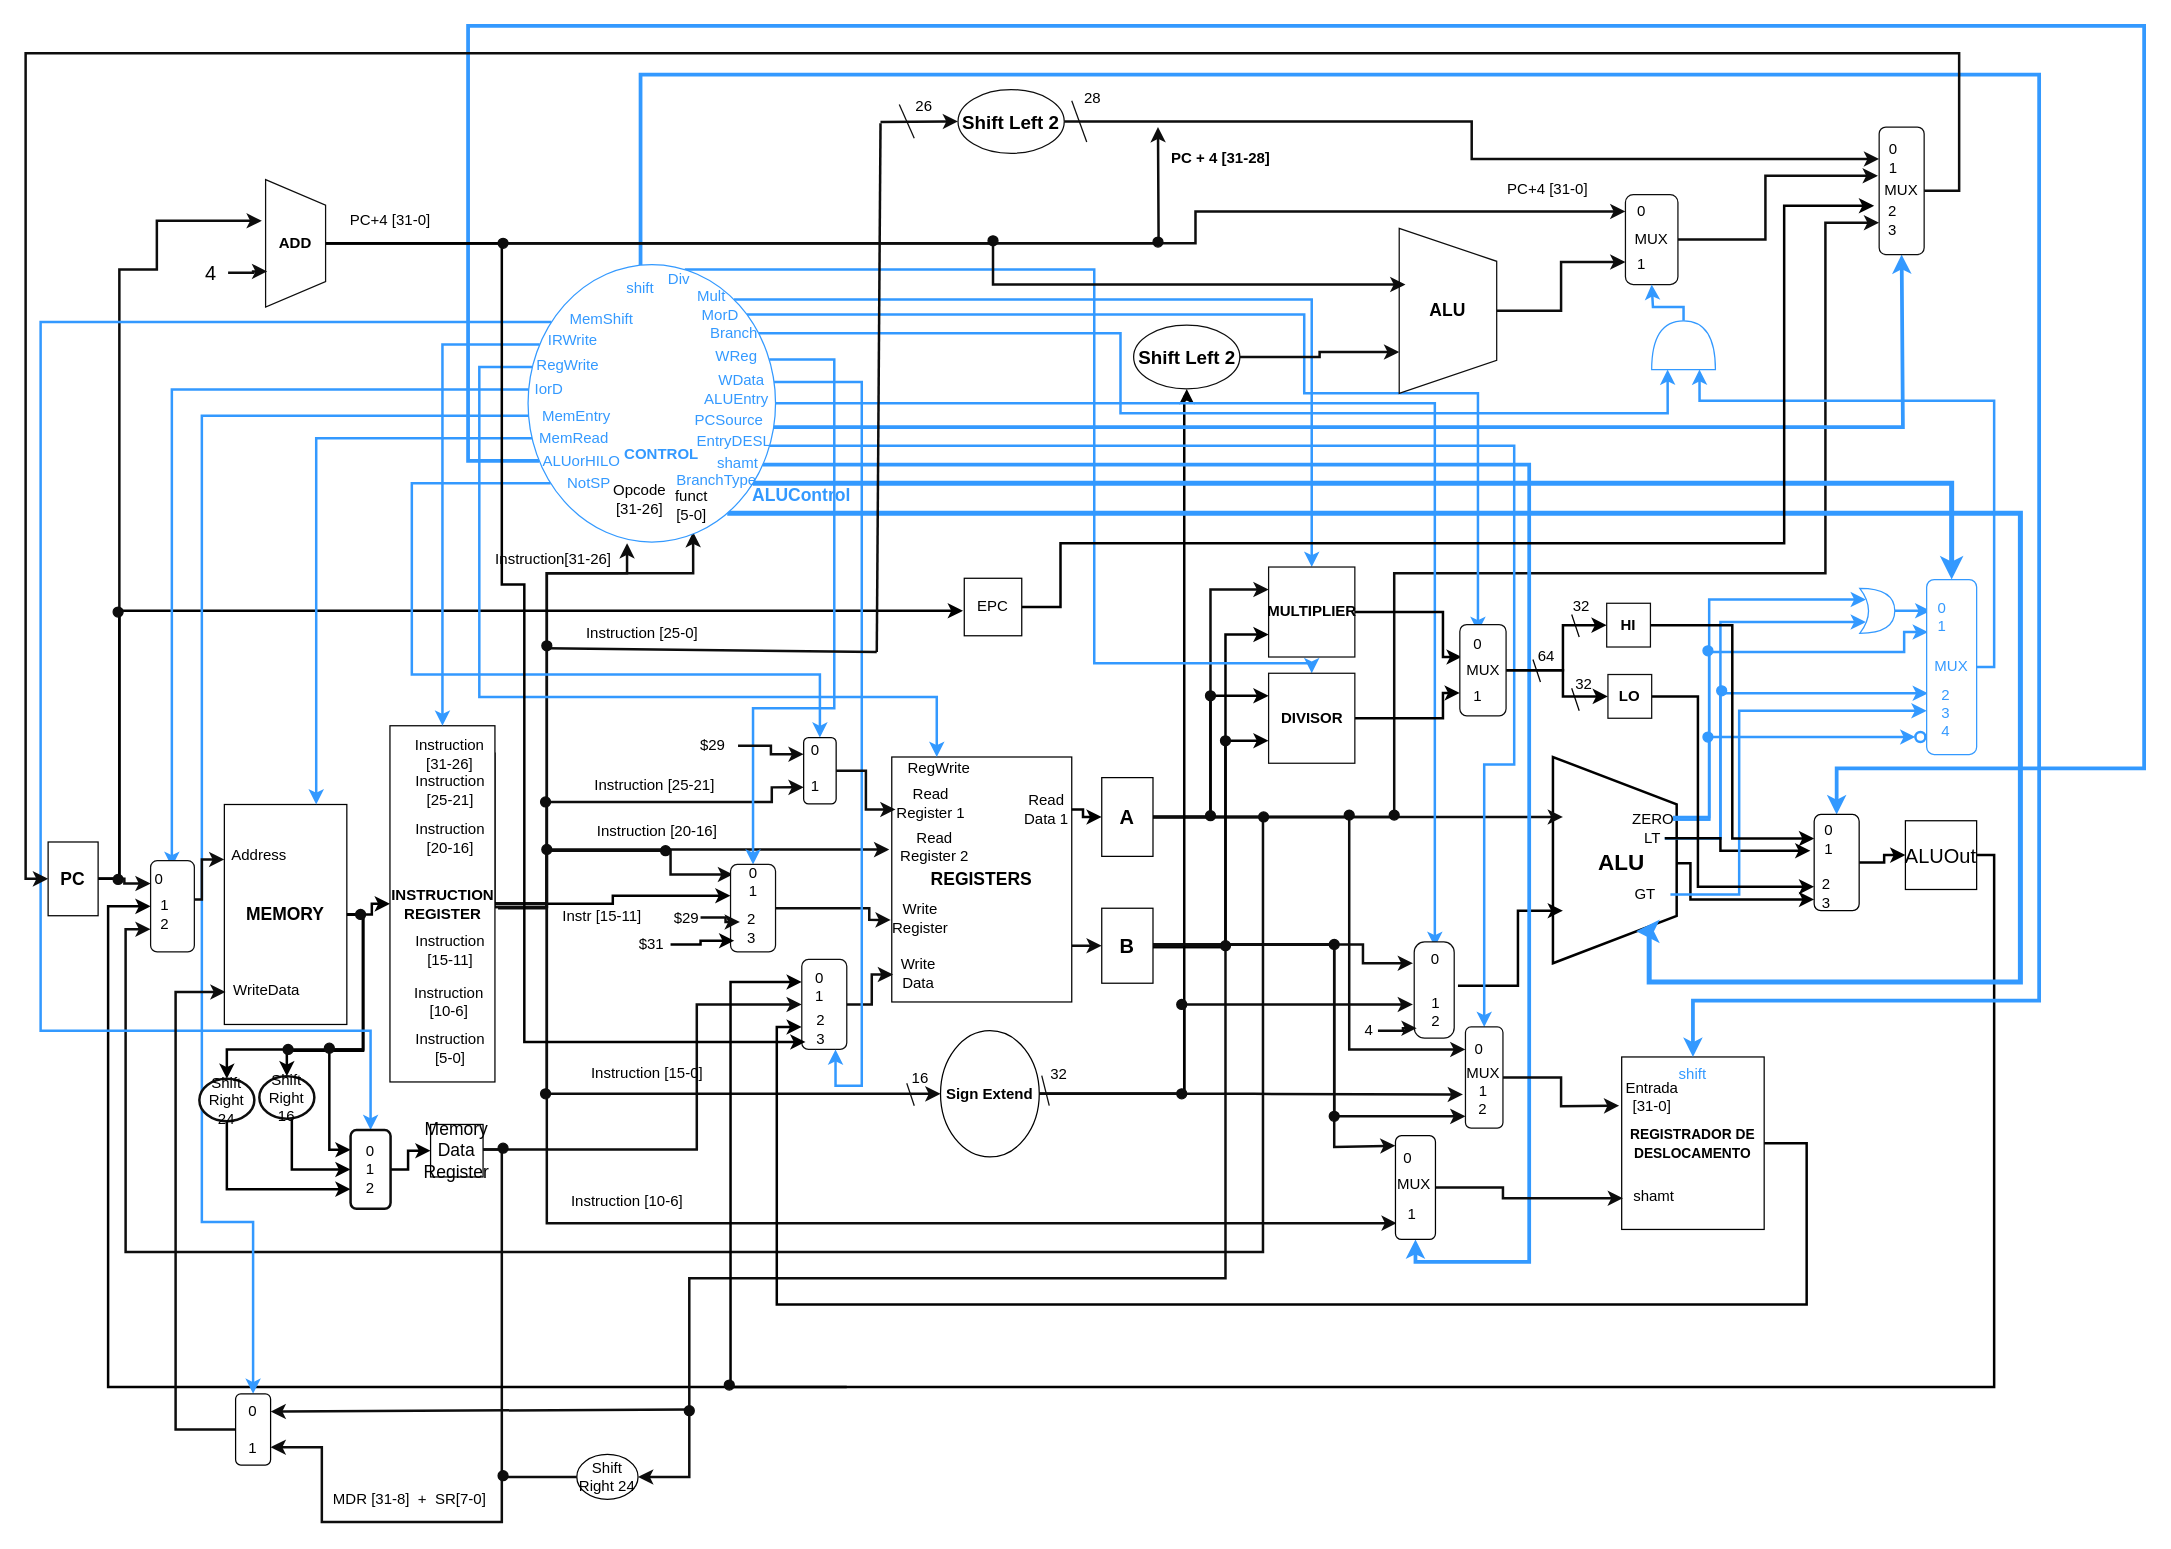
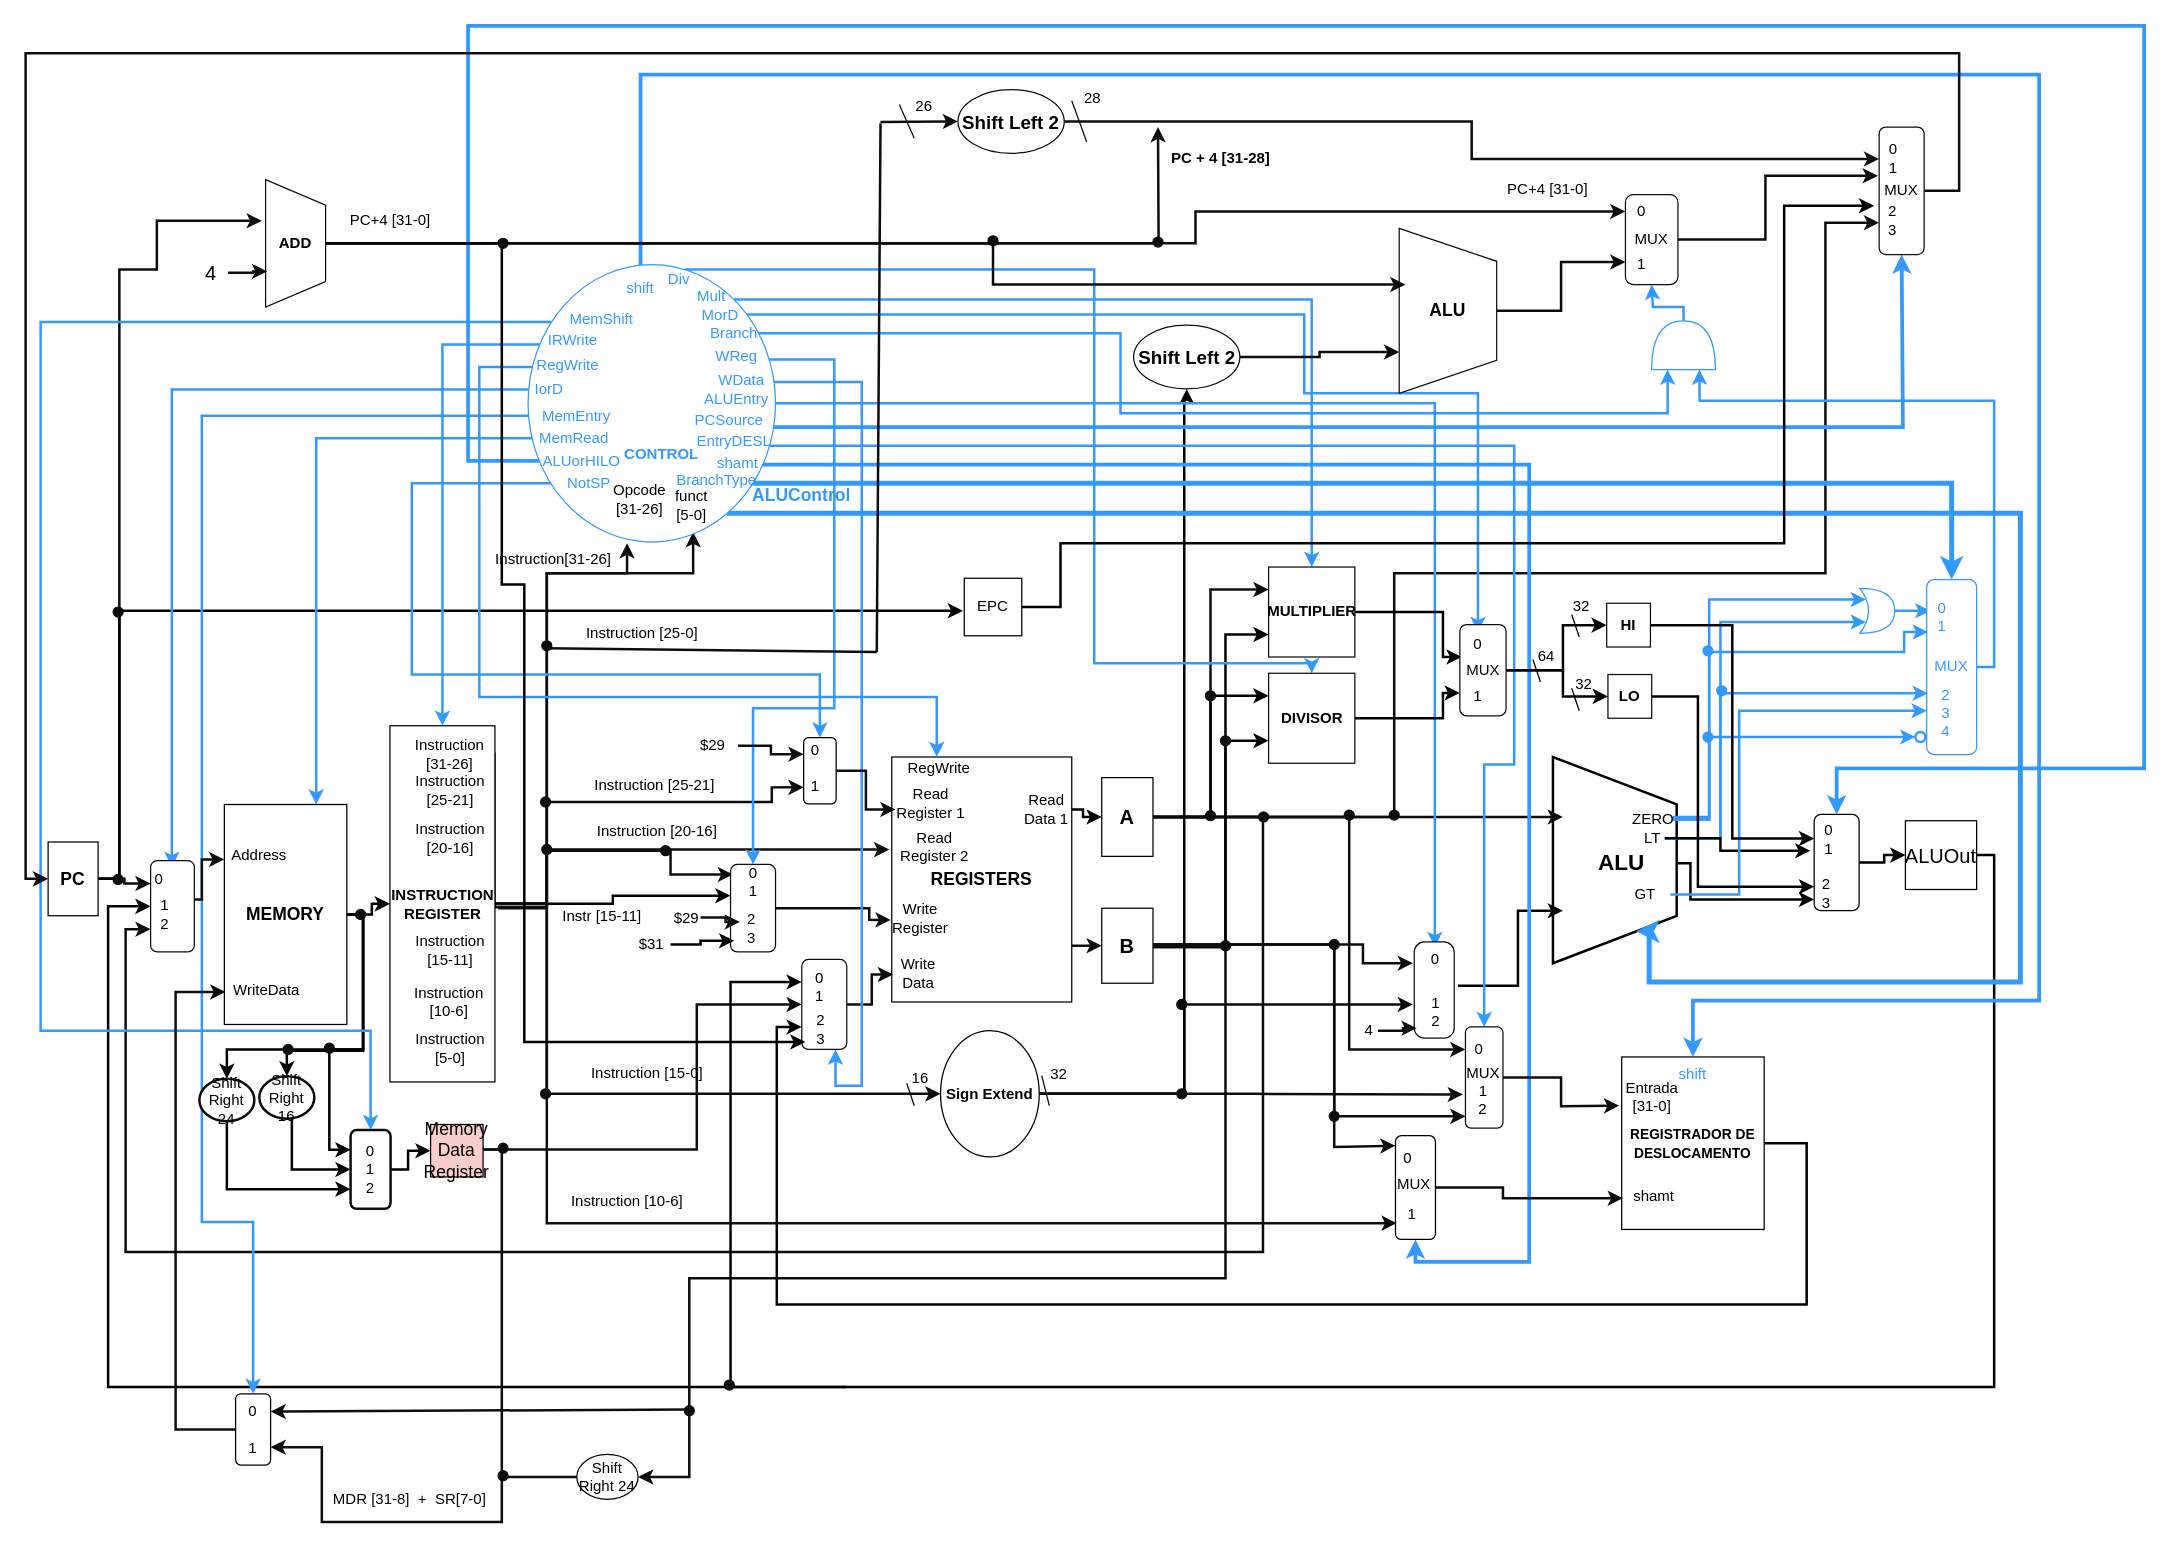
node "Memory Data Register": fillcolor #ffffff -> #f8cecc
